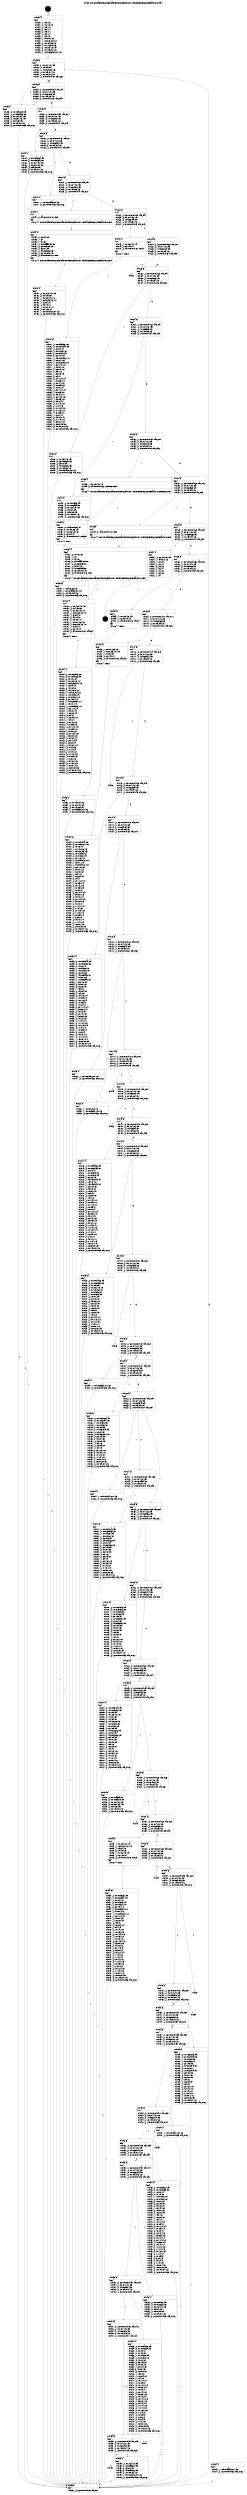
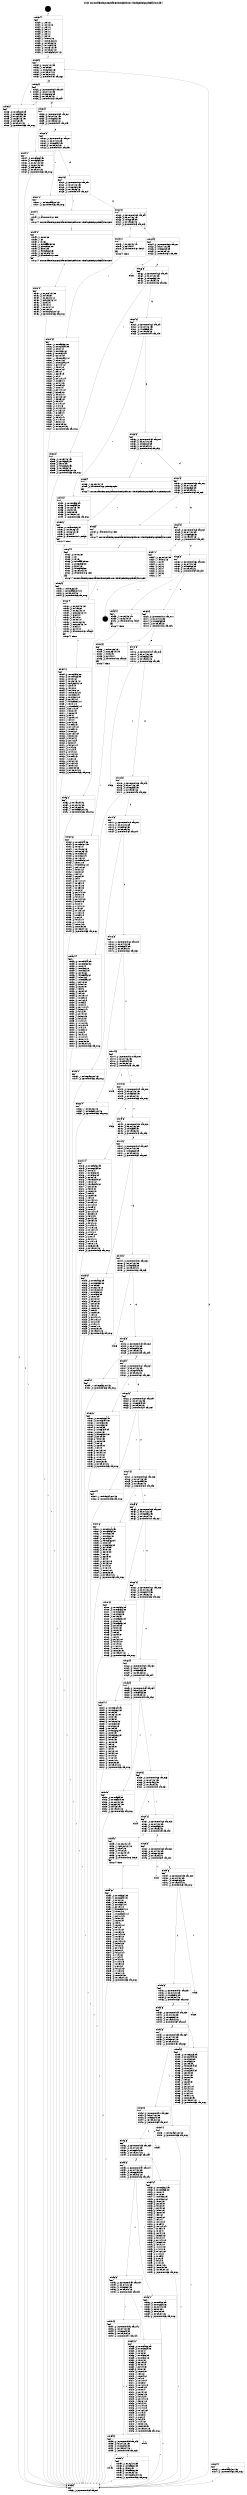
edge "0x401828 [25]" -> "0x40185a [25]": now "0x401841 [25]" -> "0x40185a [25]"
